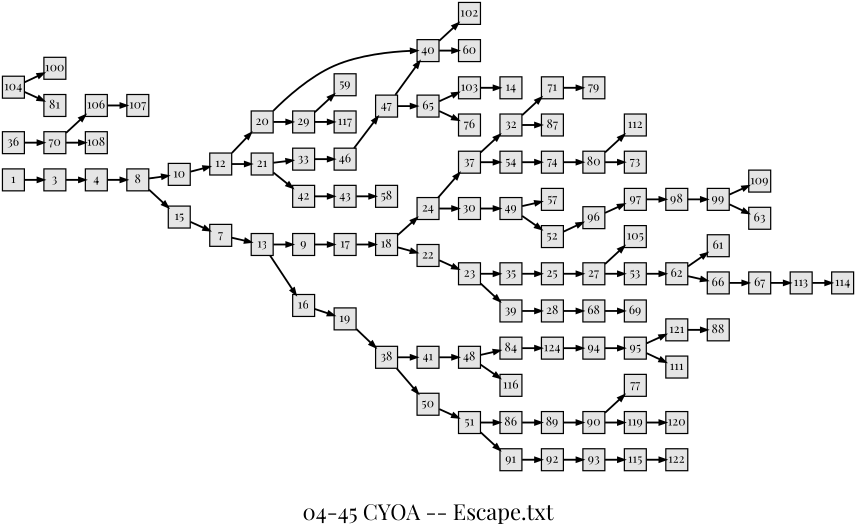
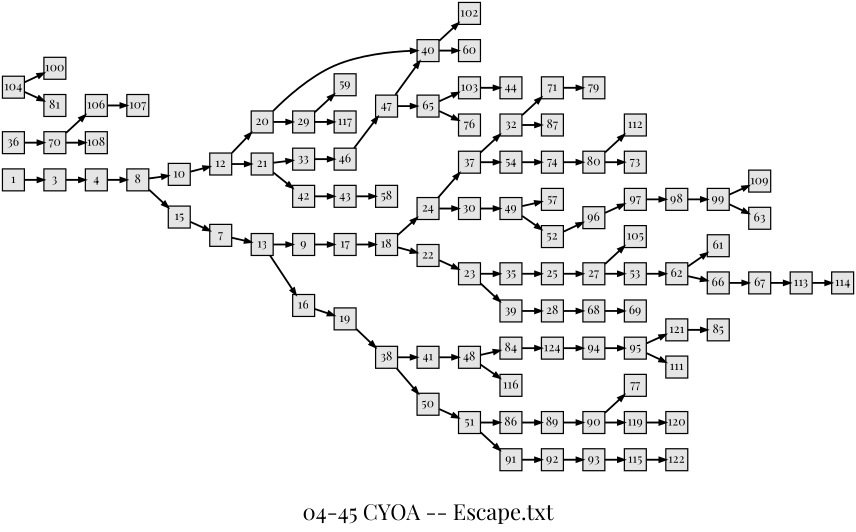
node "14": label "14" -> "44"
node "88": label "88" -> "85"
